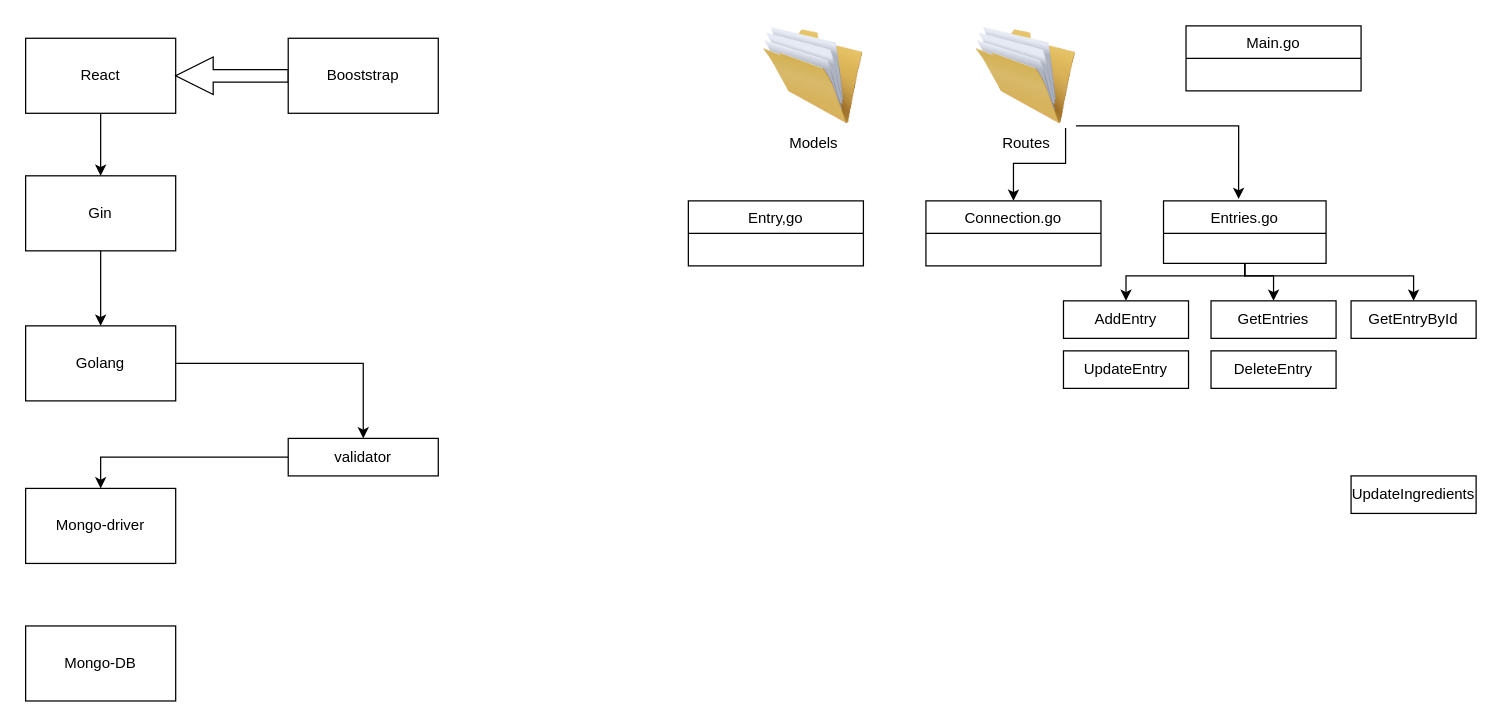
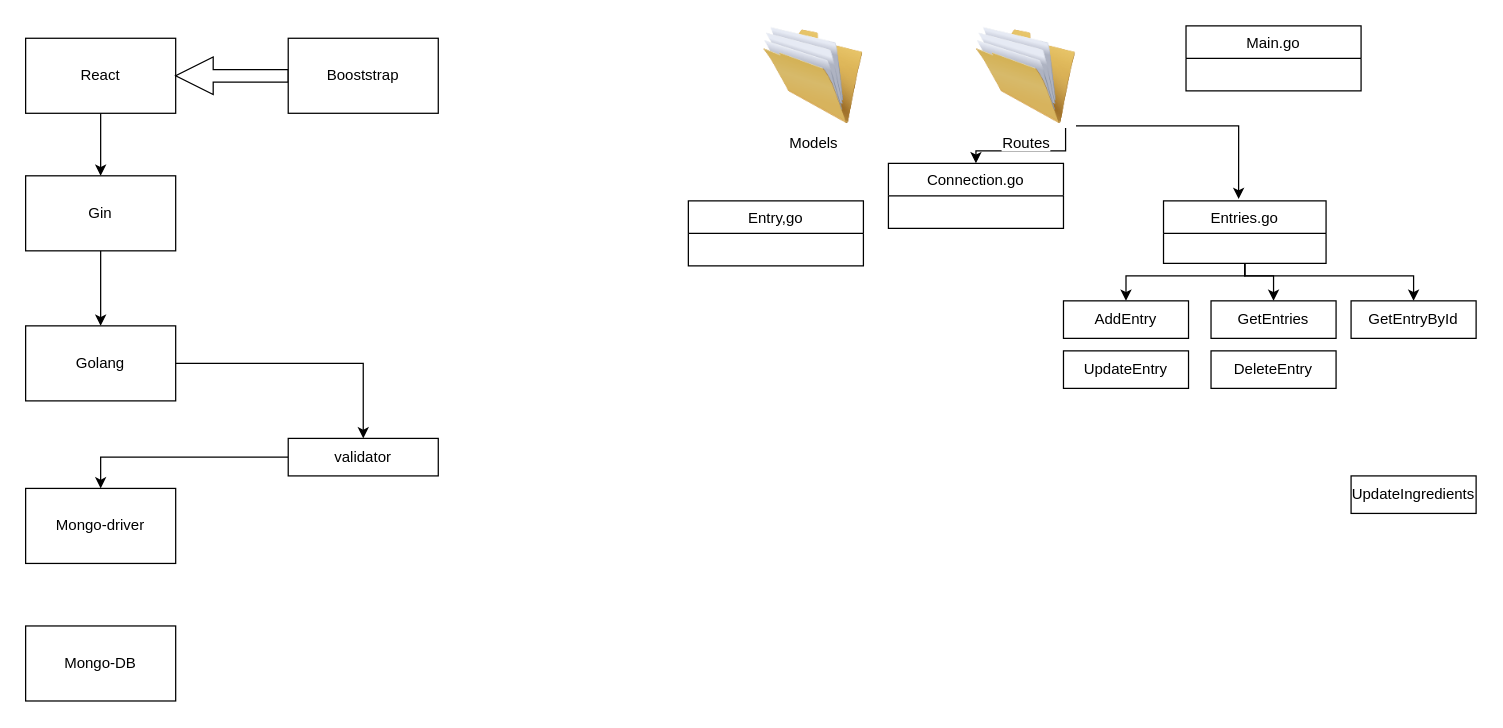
node "Connection.go": moved (1013, 233) -> (976, 196)
